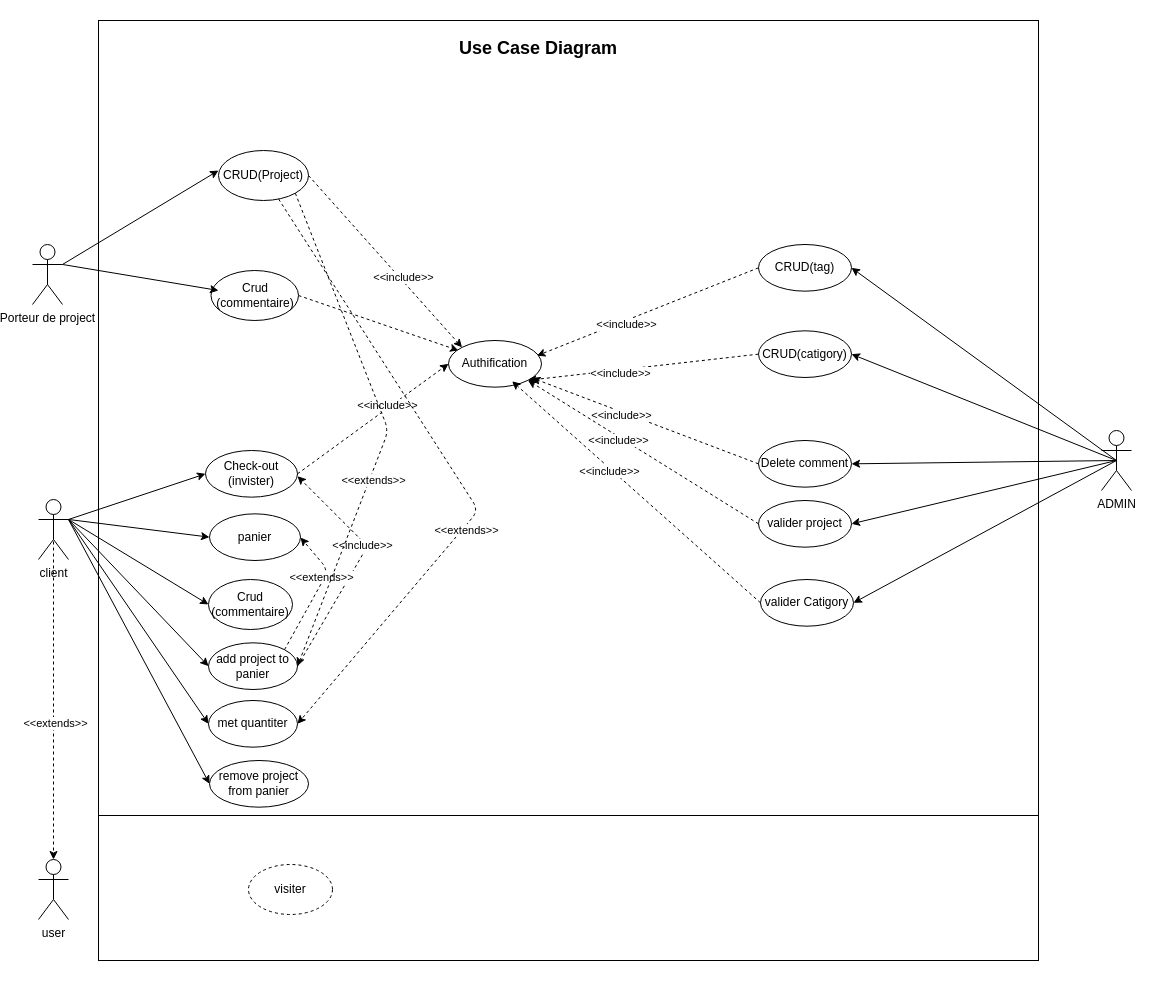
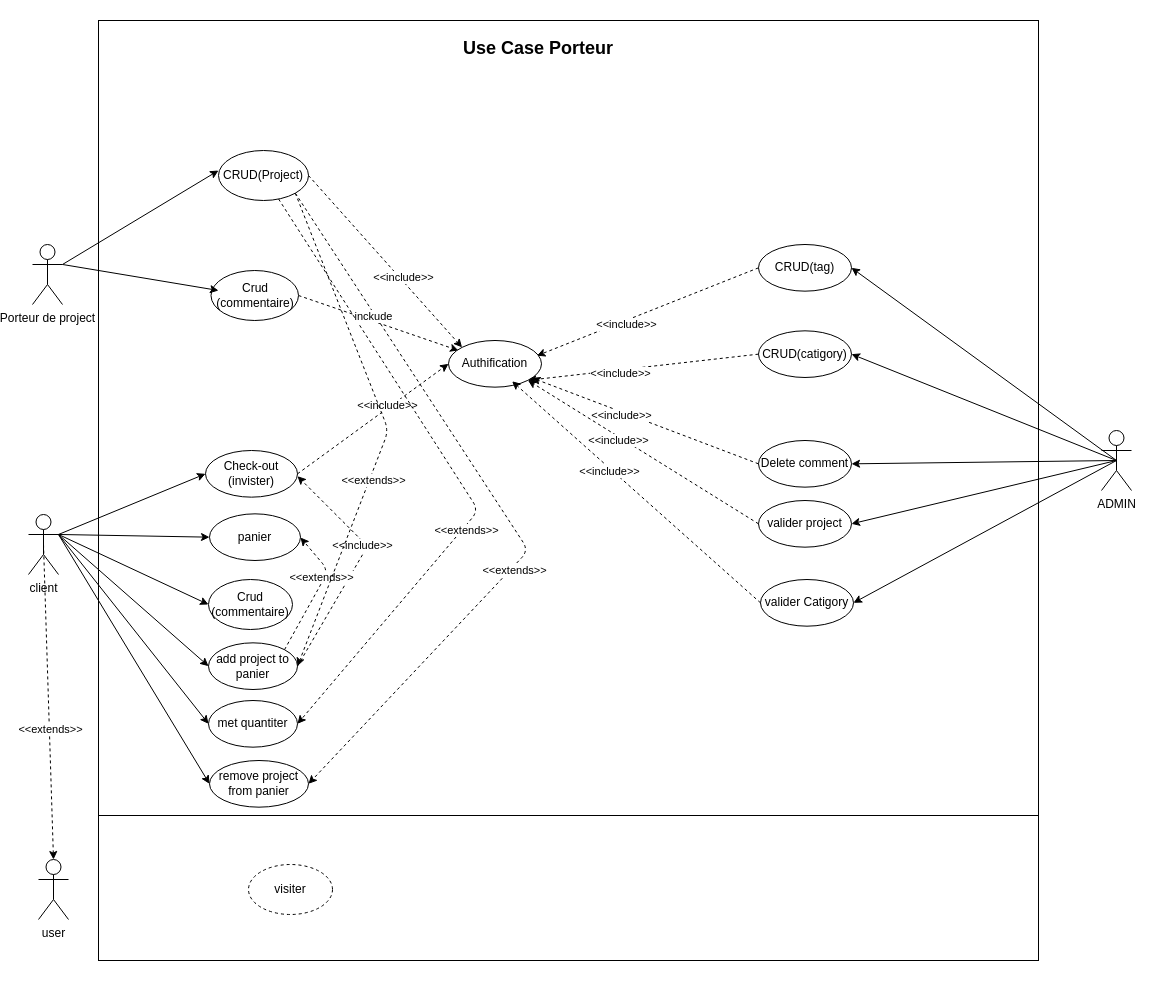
node "Use Case Diagram": label "Use Case Diagram" -> "Use Case Porteur"
edge "CRUD(Project)" -> "remove project from panier": added, labels "inckude", "<<extends>>"
node "client": moved (54, 530) -> (44, 545)
